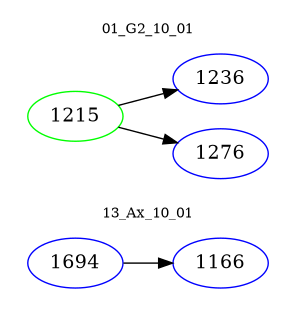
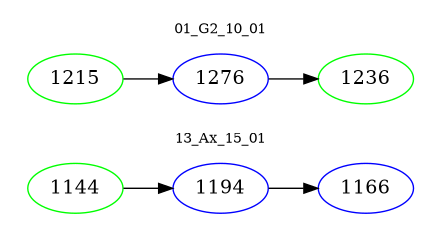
node "1236": color blue -> green
edge "1215" -> "1236": now "1276" -> "1236"
node "1144": added
cluster "13_Ax_10_01": label "13_Ax_10_01" -> "13_Ax_15_01"
node "1694": label "1694" -> "1194"
